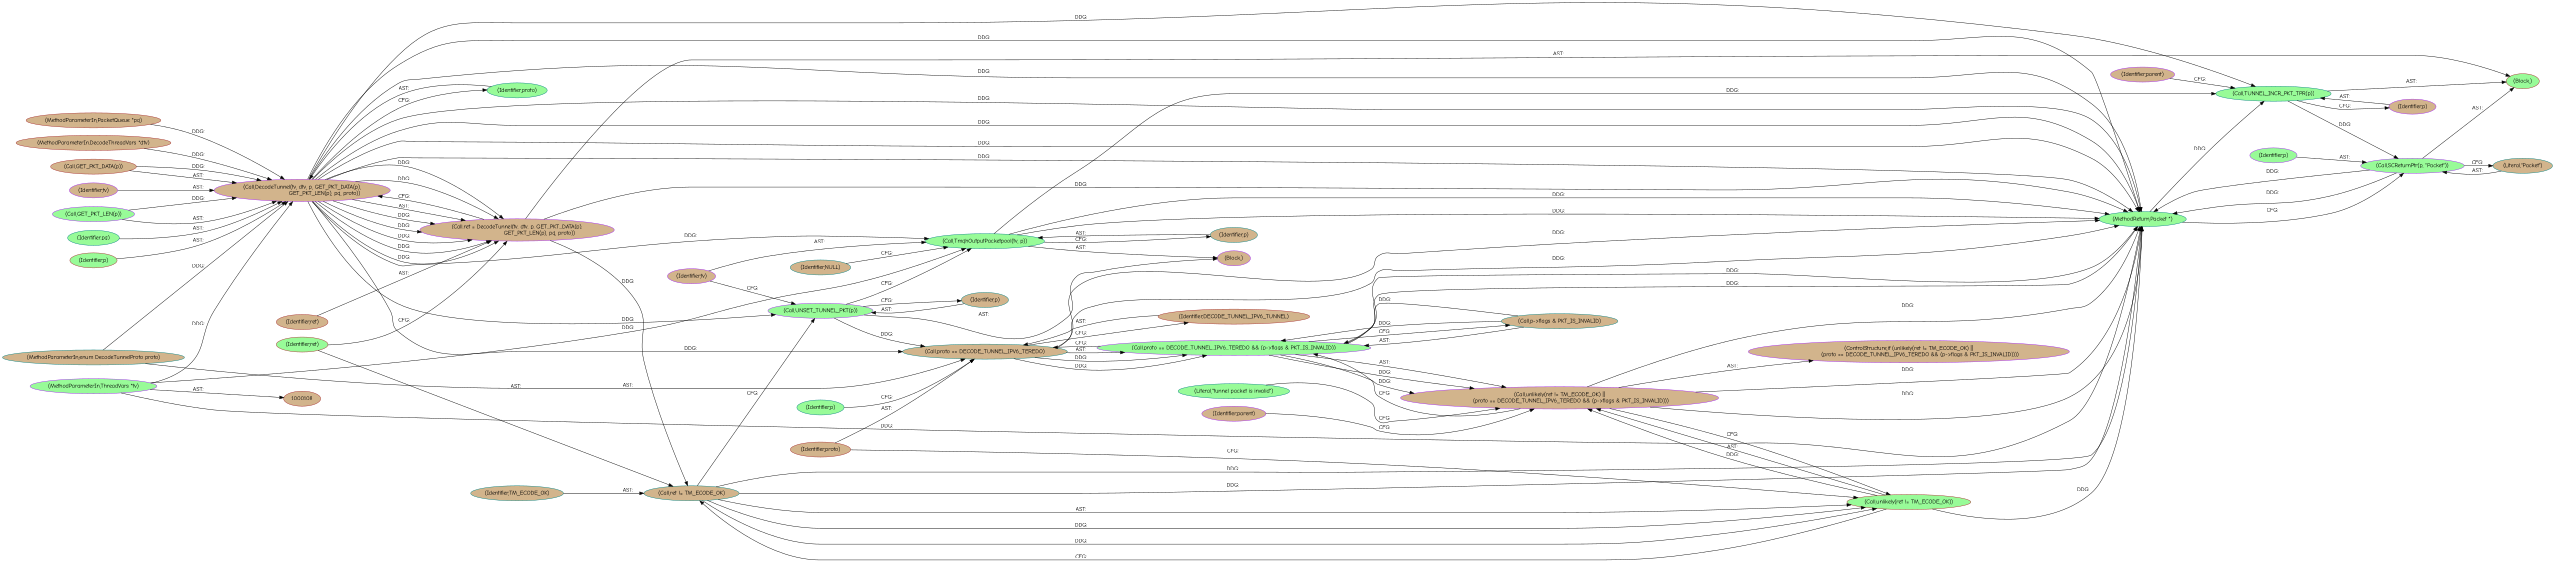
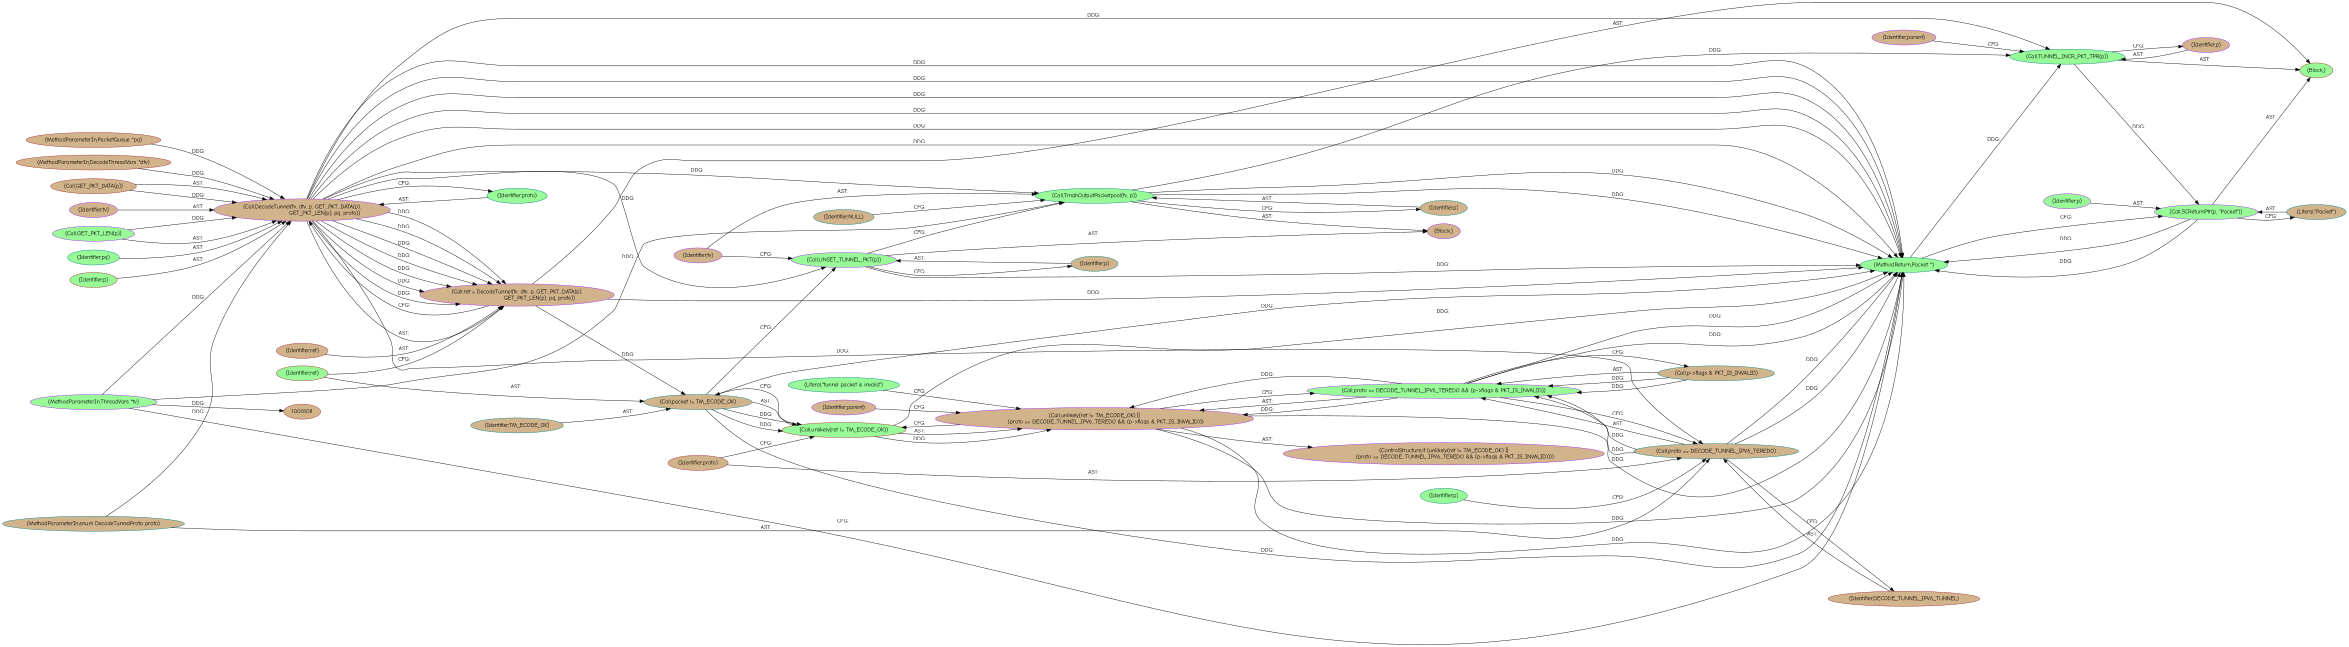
edge "(Call,UNSET_TUNNEL_PKT(p))" -> "(Call,proto == DECODE_TUNNEL_IPV6_TEREDO)": now "(Call,UNSET_TUNNEL_PKT(p))" -> "(MethodReturn,Packet *)"
edge "(MethodParameterIn,ThreadVars *tv)" -> "1000108": label "AST: " -> "DDG: "
edge "(MethodParameterIn,ThreadVars *tv)" -> "(MethodReturn,Packet *)": label "DDG: " -> "CFG: "
node "(Call,ret != TM_ECODE_OK)": label "(Call,ret != TM_ECODE_OK)" -> "(Call,packet != TM_ECODE_OK)"
